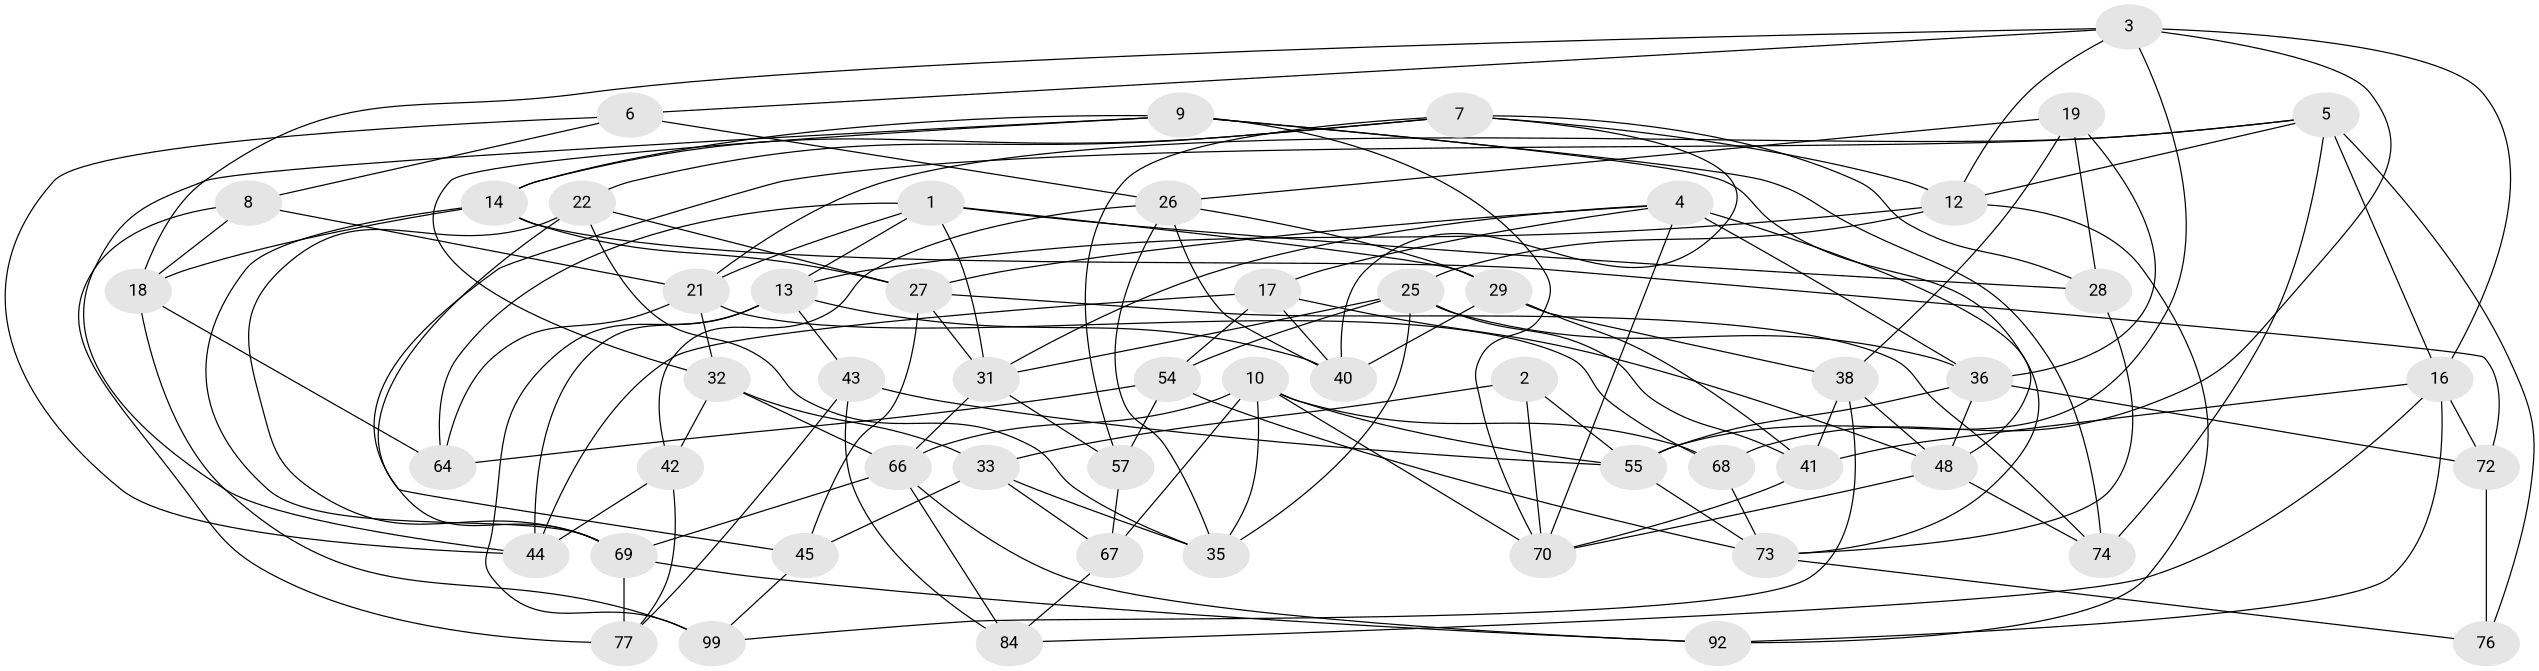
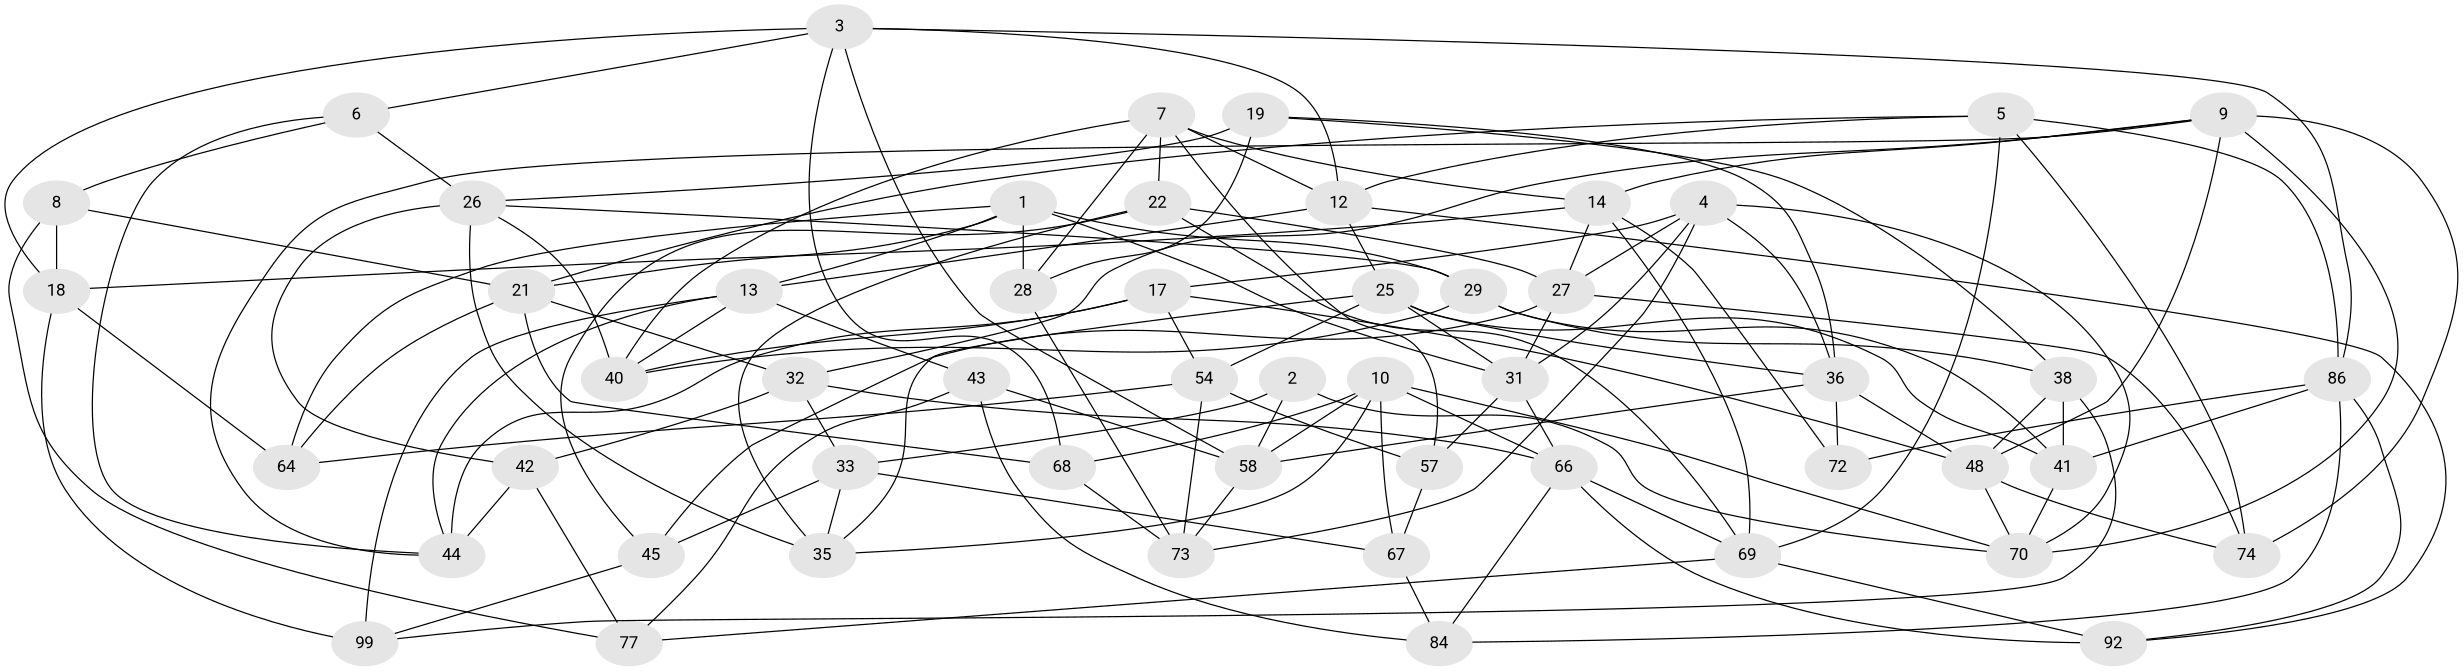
node "16": label "16" -> "86"
node "55": label "55" -> "58"
node "76": removed
